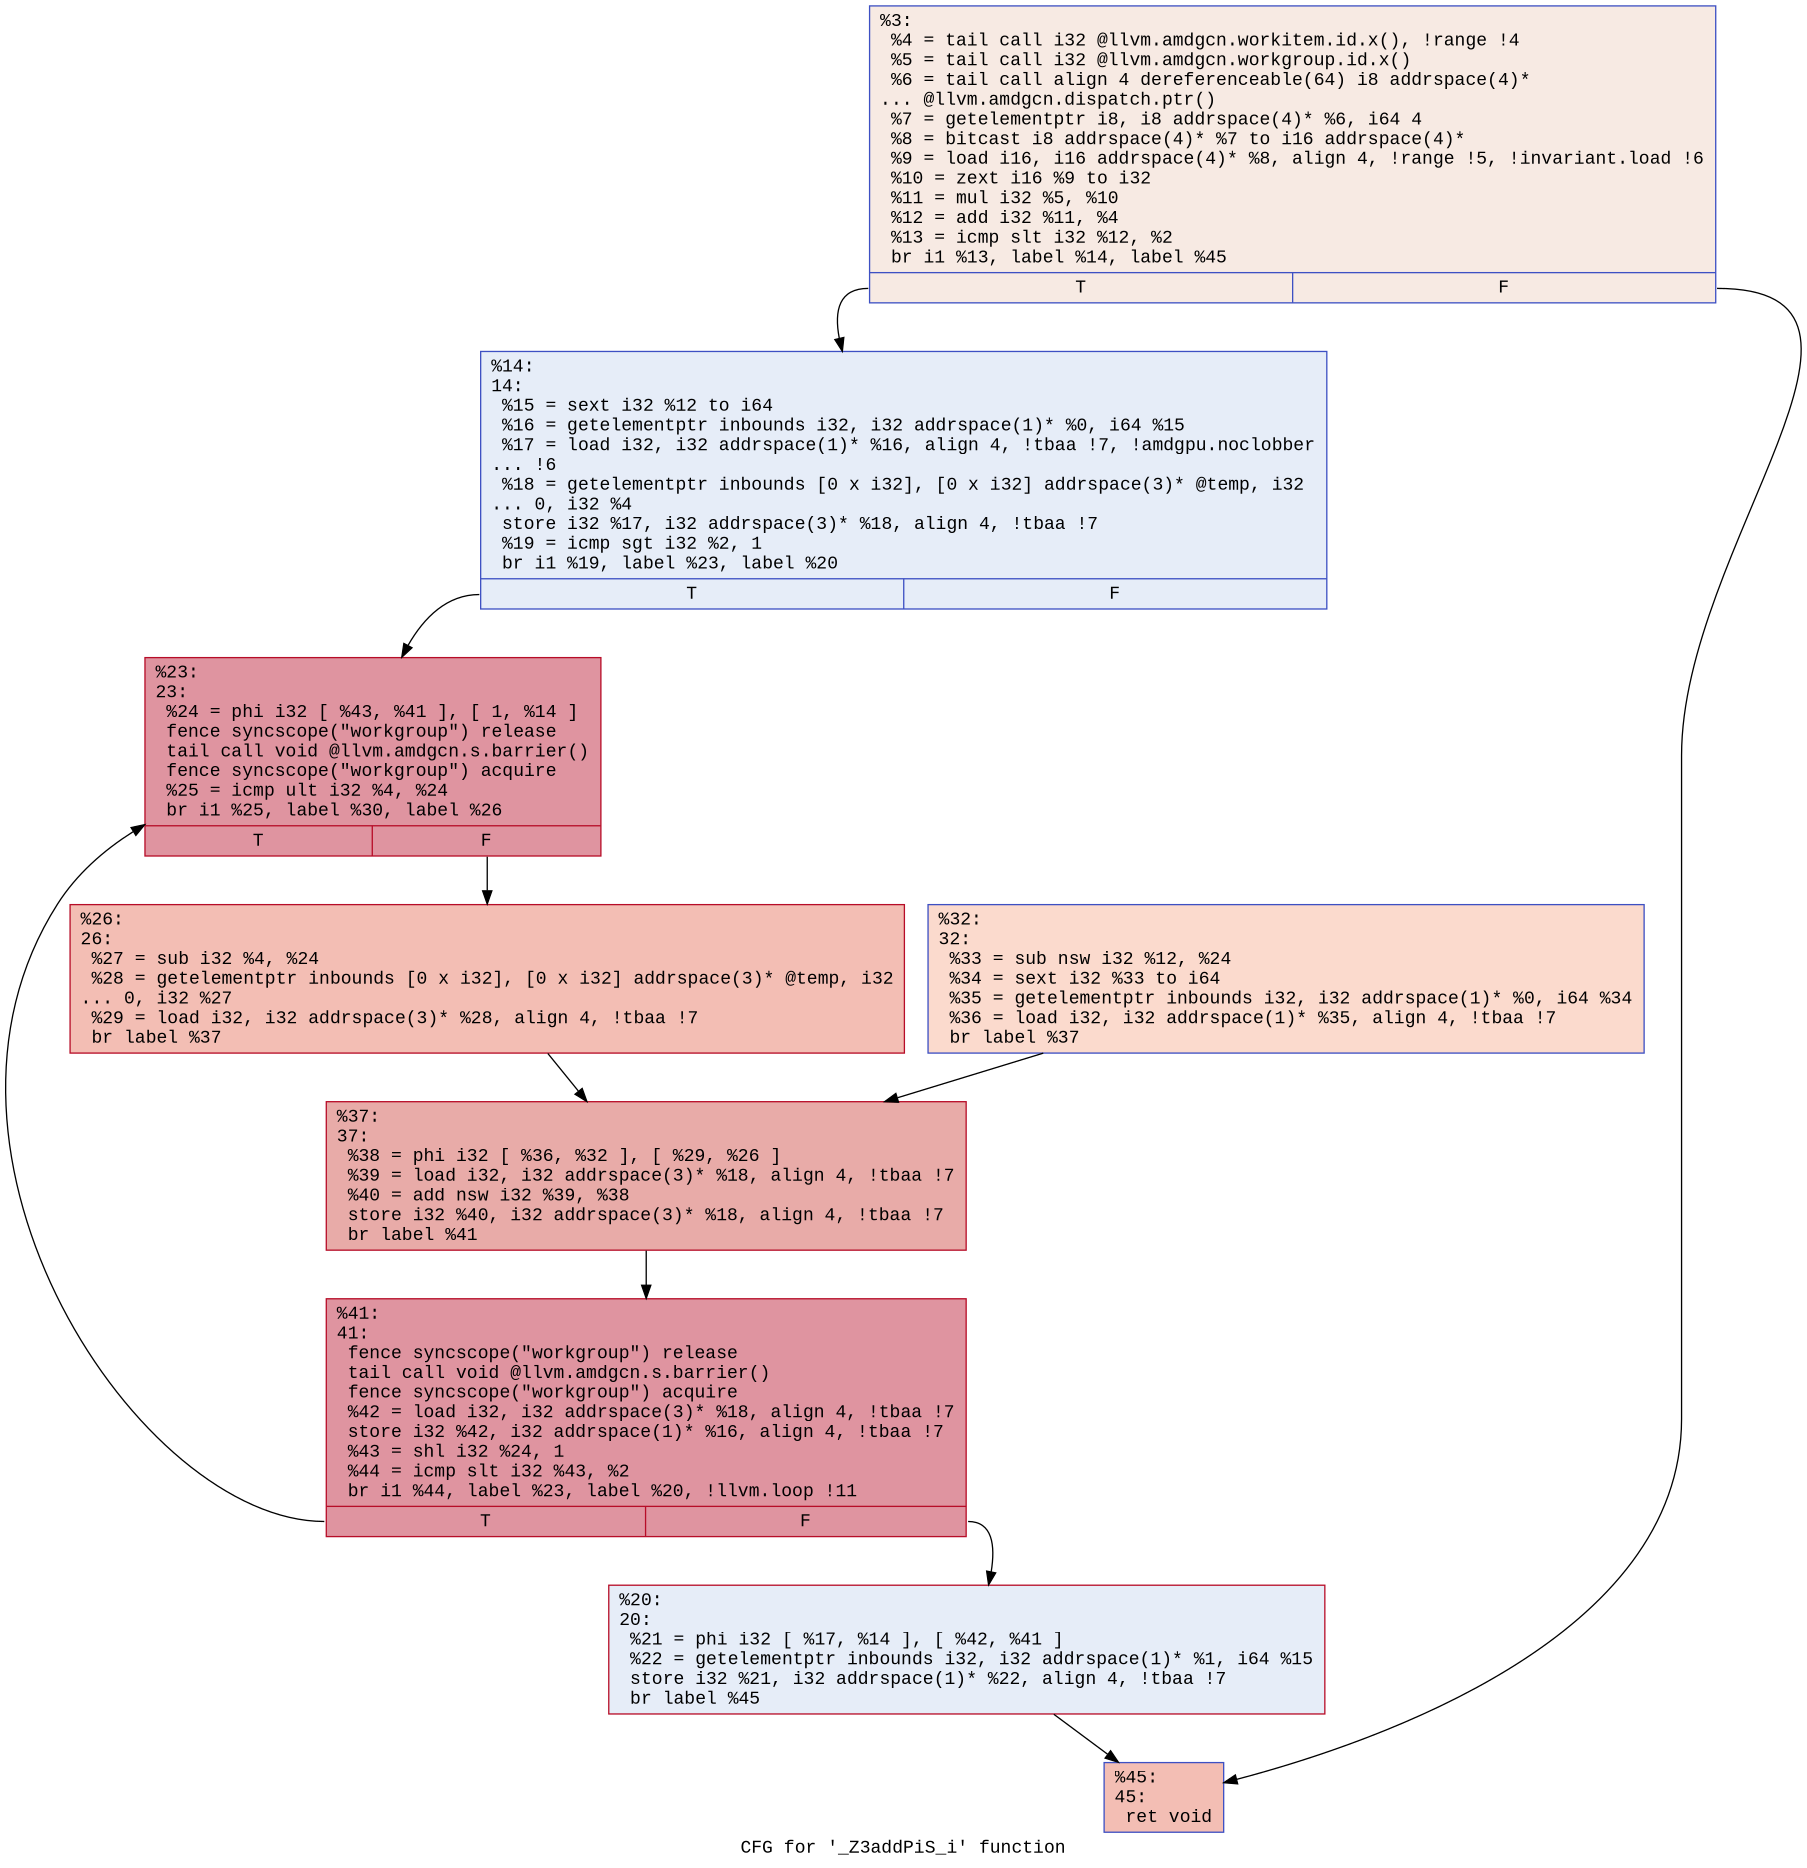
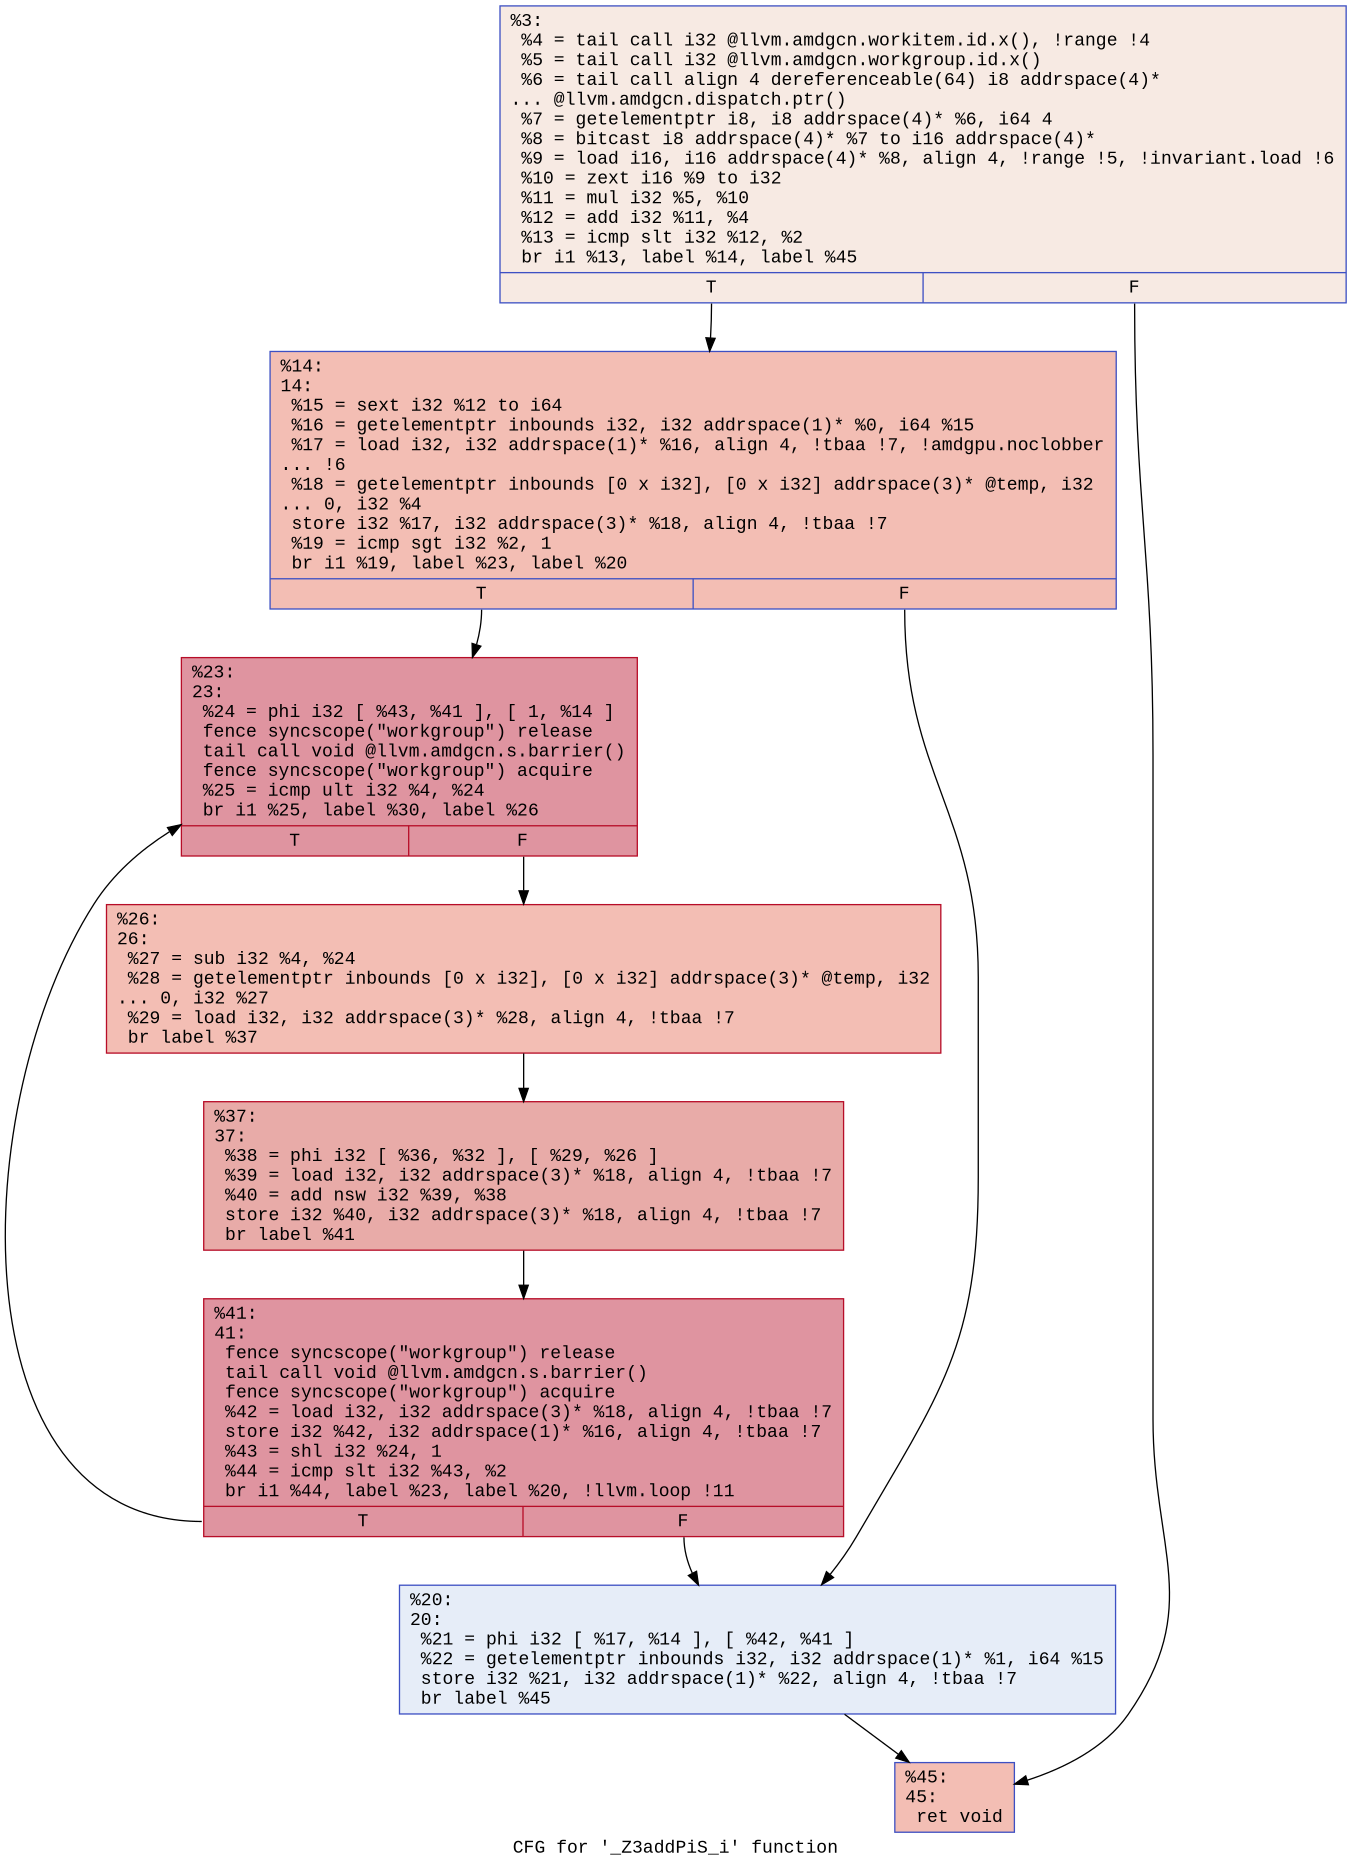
node "%14:": fillcolor #c7d7f070 -> #e36c5570
node "%32:": removed
edge "%14:" -> "%20:": added
node "%20:": color #b70d28ff -> #3d50c3ff
